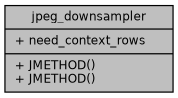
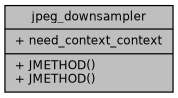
node "jpeg_downsampler": text "+ need_context_rows" -> "+ need_context_context"
